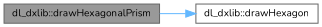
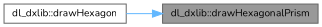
edge "dl_dxlib::drawHexagonalPrism" -> "dl_dxlib::drawHexagon": reversed
